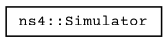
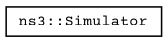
node "ns4::Simulator": label "ns4::Simulator" -> "ns3::Simulator"
